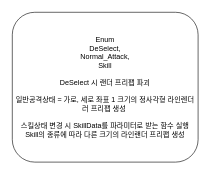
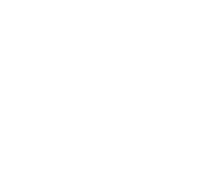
node "Enum DeSelect, Normal_Attack, Skill DeSelect 시 랜더 프리팹 파괴 일반공격상태 = 가로, 세로 좌표 1 크기의 정사각형 라인렌더러 프리팹 생성 스킬상태 변경 시 SkillData를 파라미터로 받는 함수 실행 Skill의 종류에 따라 다른 크기의 라인랜더 프리팹 생성": removed
